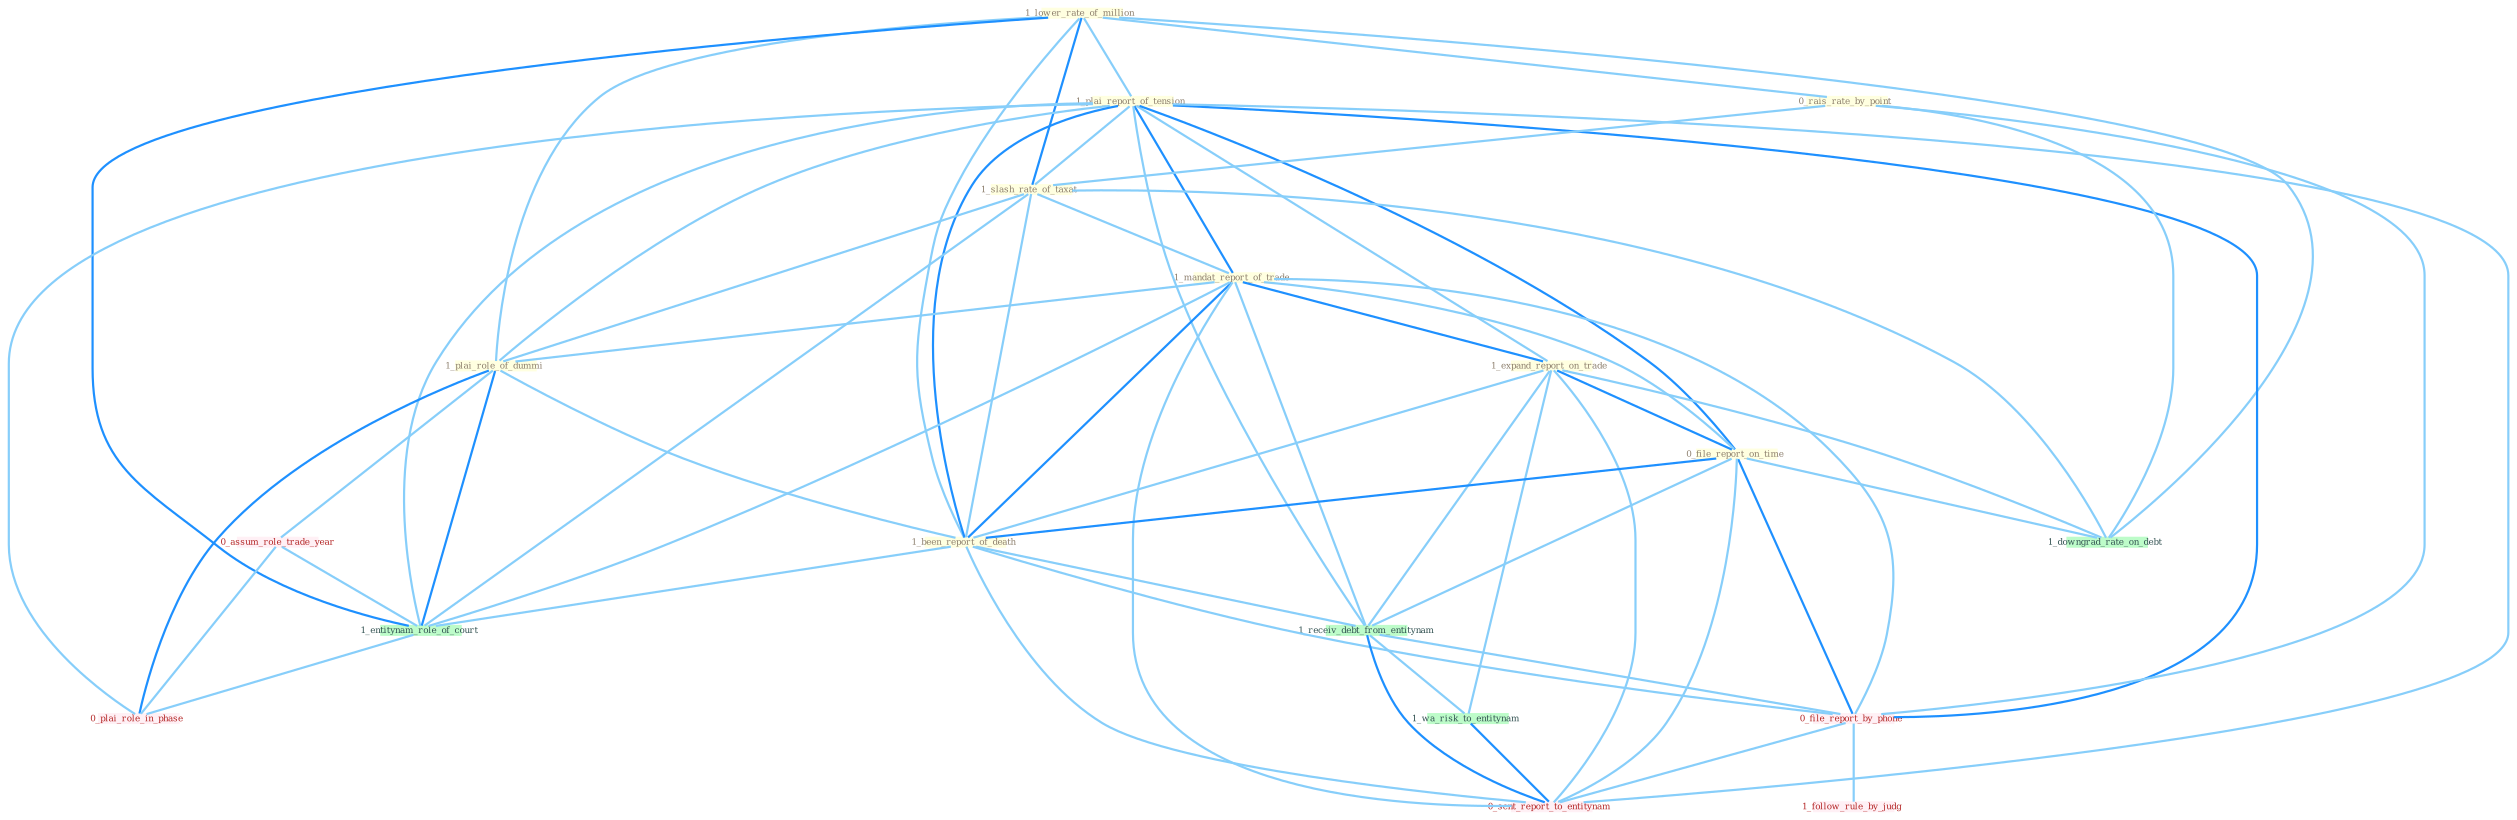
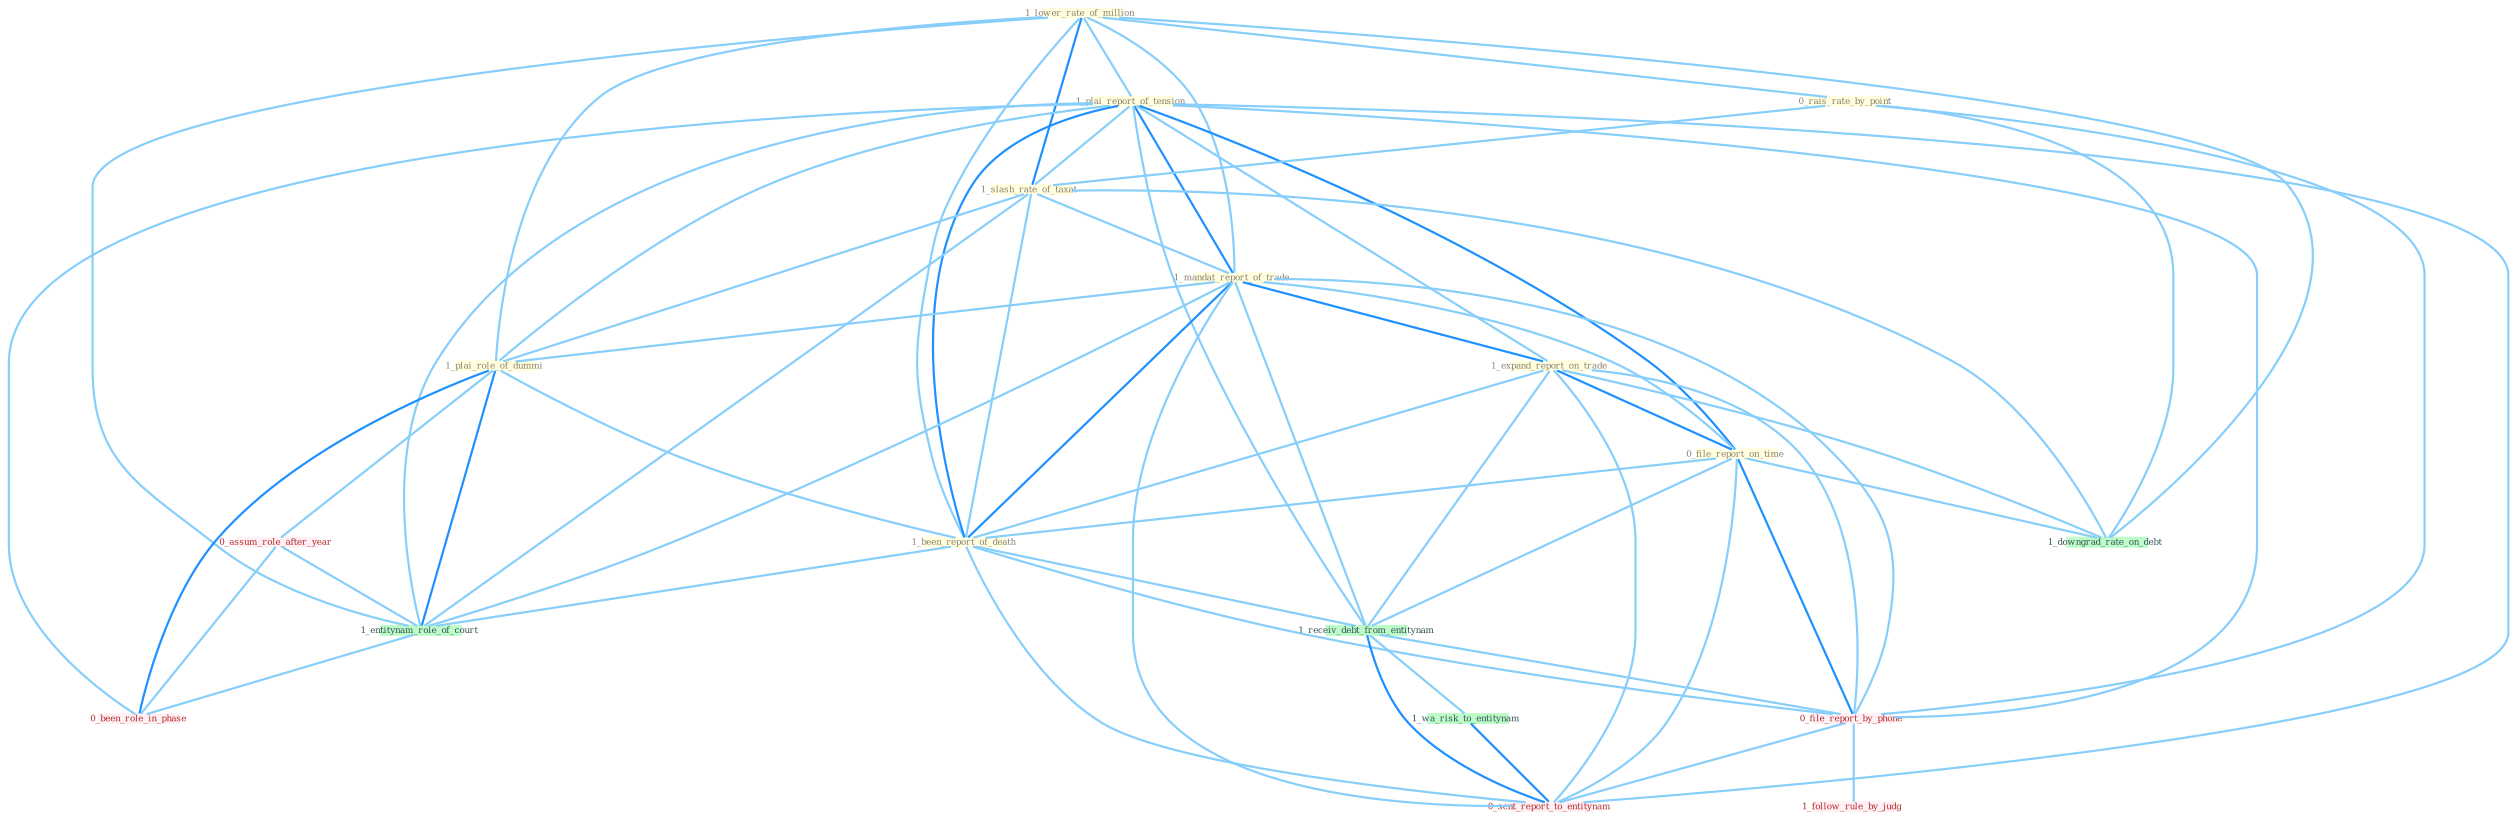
edge "1_lower_rate_of_million" -- "1_mandat_report_of_trade": added
edge "1_lower_rate_of_million" -- "1_entitynam_role_of_court": color #1e90ff -> #87cefa
edge "1_plai_report_of_tension" -- "0_file_report_by_phone": color #1e90ff -> #87cefa
edge "0_file_report_on_time" -- "1_been_report_of_death": color #1e90ff -> #87cefa
node "0_assum_role_trade_year": label "0_assum_role_trade_year" -> "0_assum_role_after_year"
edge "1_expand_report_on_trade" -- "1_wa_risk_to_entitynam": now "1_expand_report_on_trade" -- "0_file_report_by_phone"
node "0_plai_role_in_phase": label "0_plai_role_in_phase" -> "0_been_role_in_phase"
